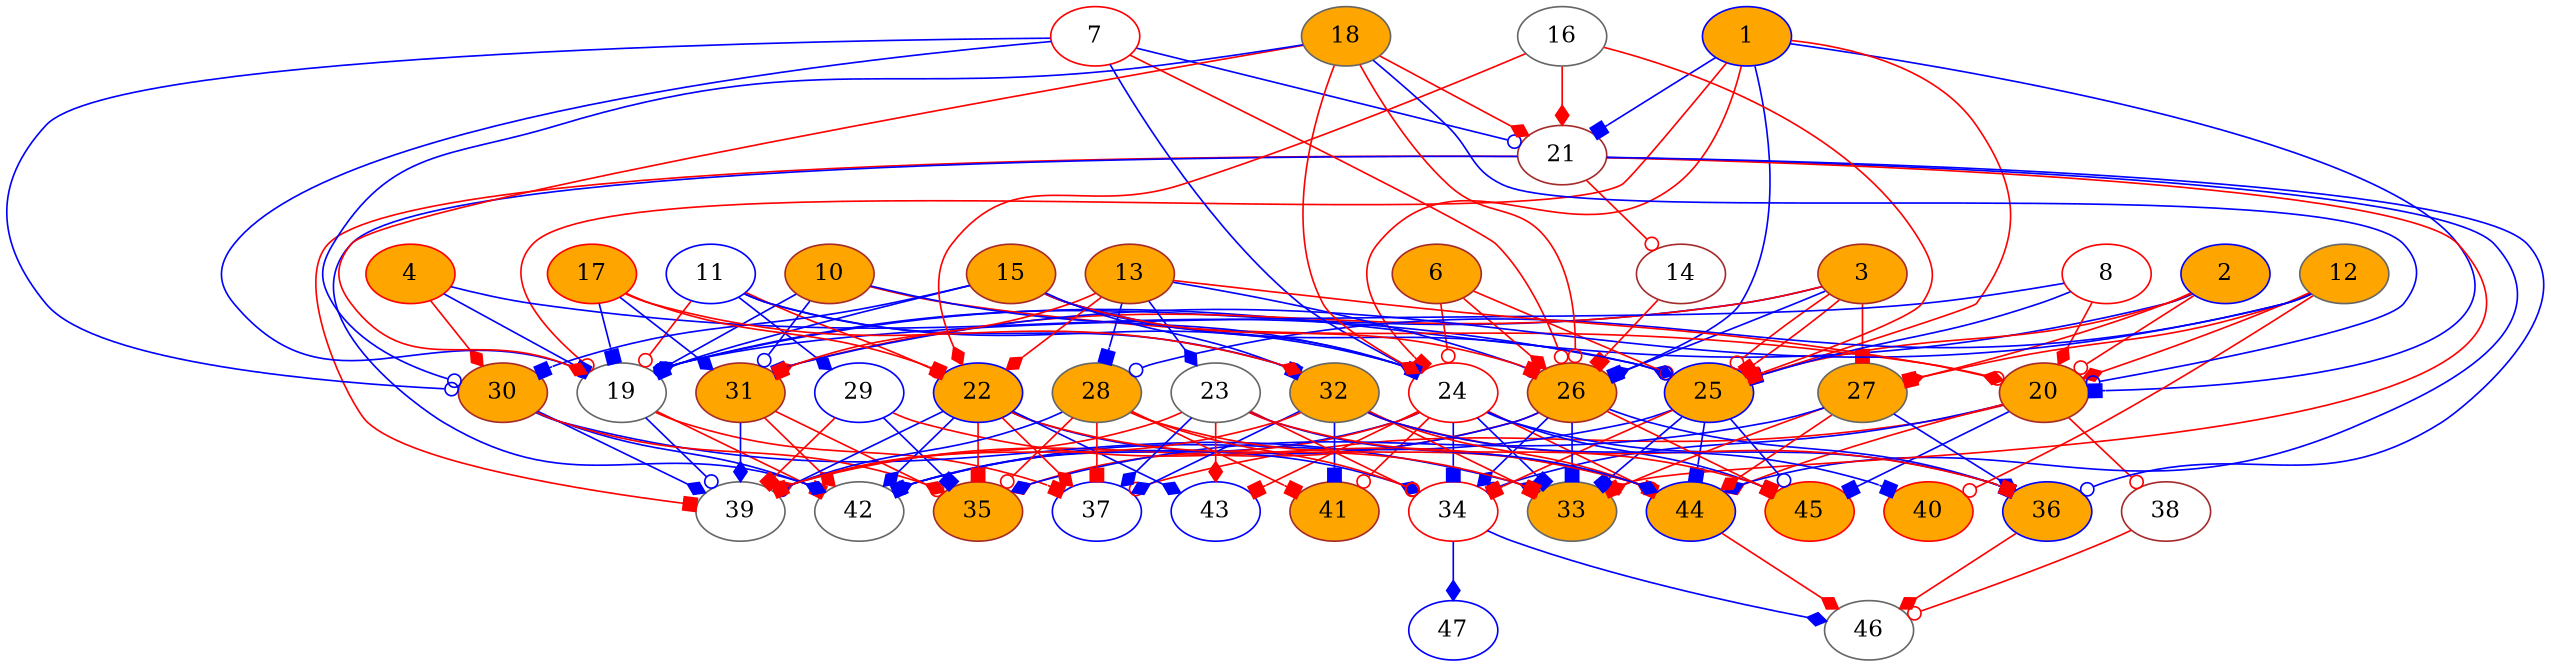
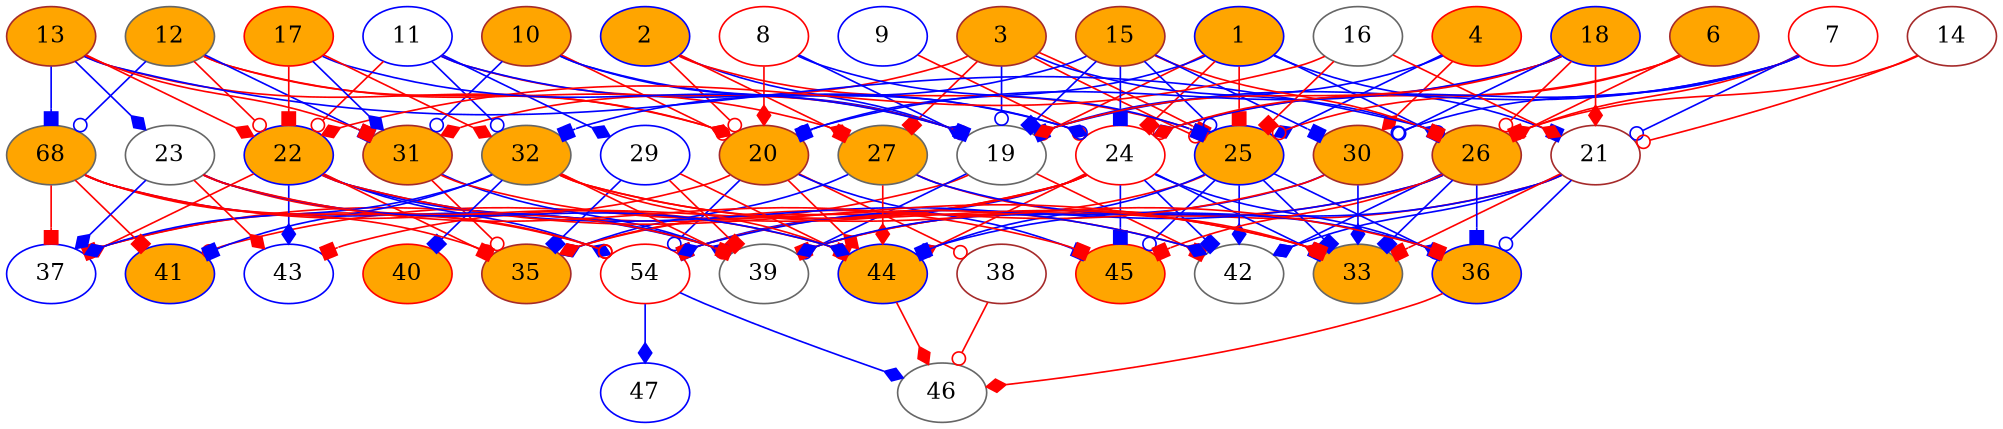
node "9": added
node "18": color gray40 -> blue
edge "25" -> "36": added
edge "21" -> "14": reversed
node "28": label "28" -> "68"
edge "12" -> "40": now "12" -> "22"
edge "30" -> "42": removed
node "41": color brown -> blue
node "34": label "34" -> "54"
